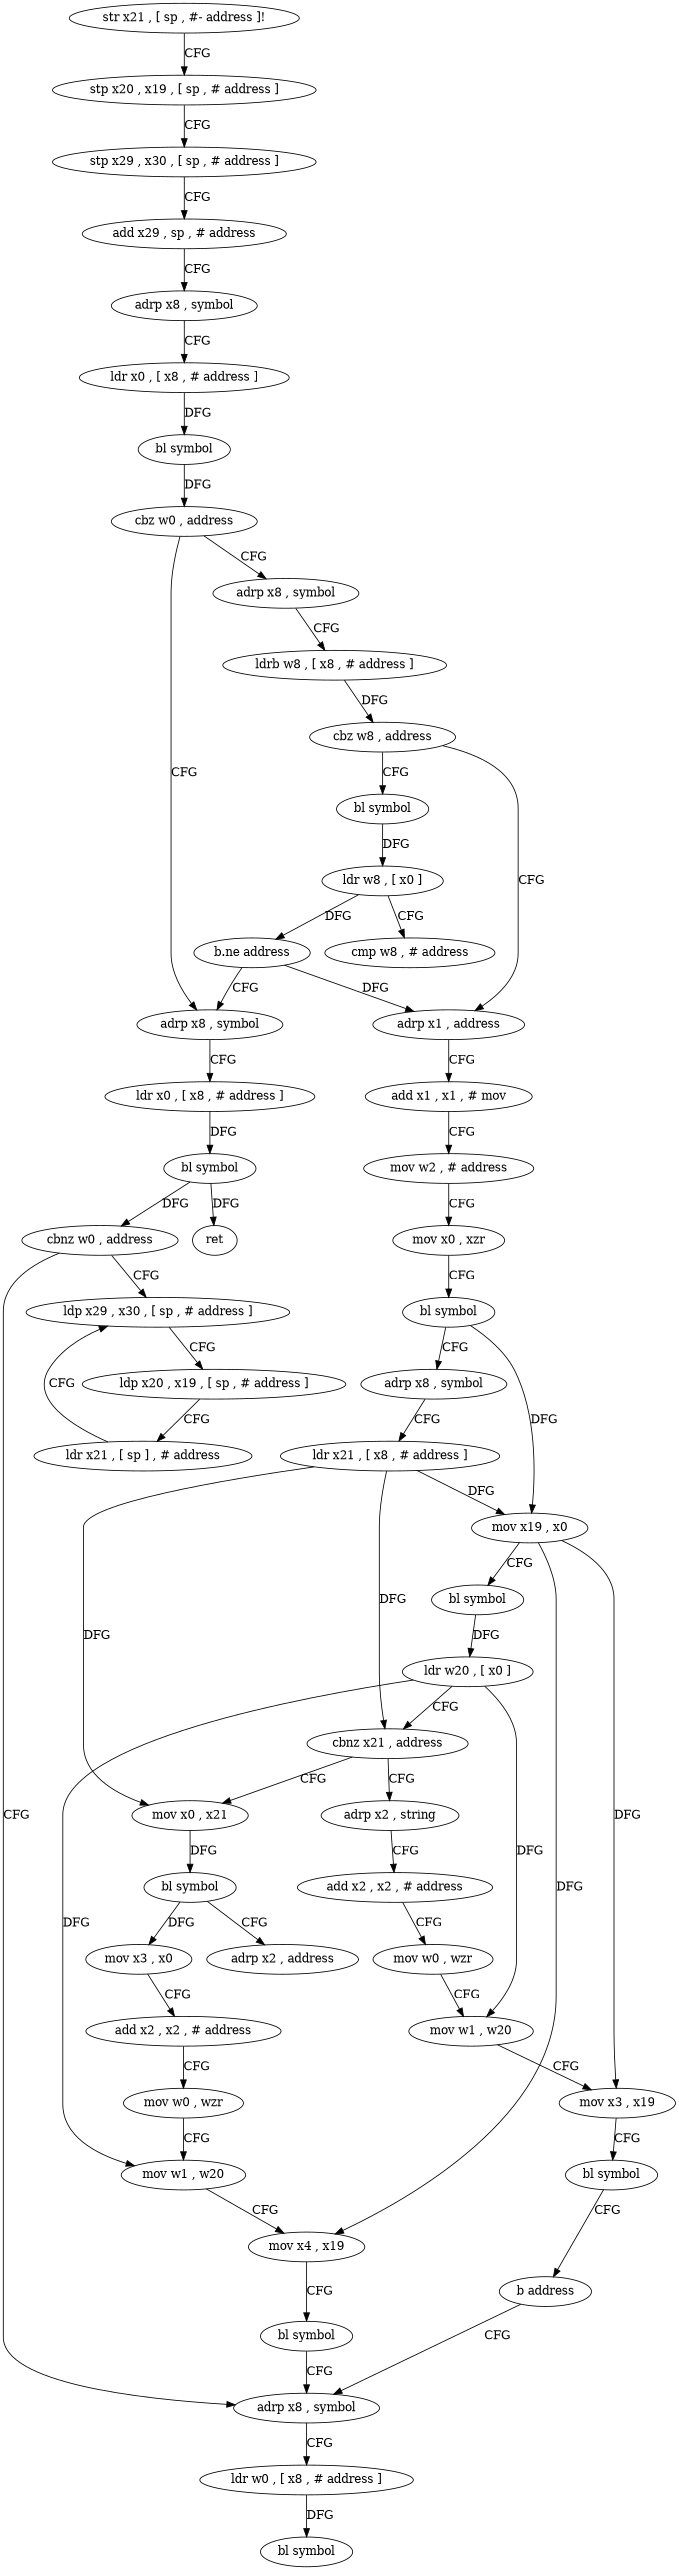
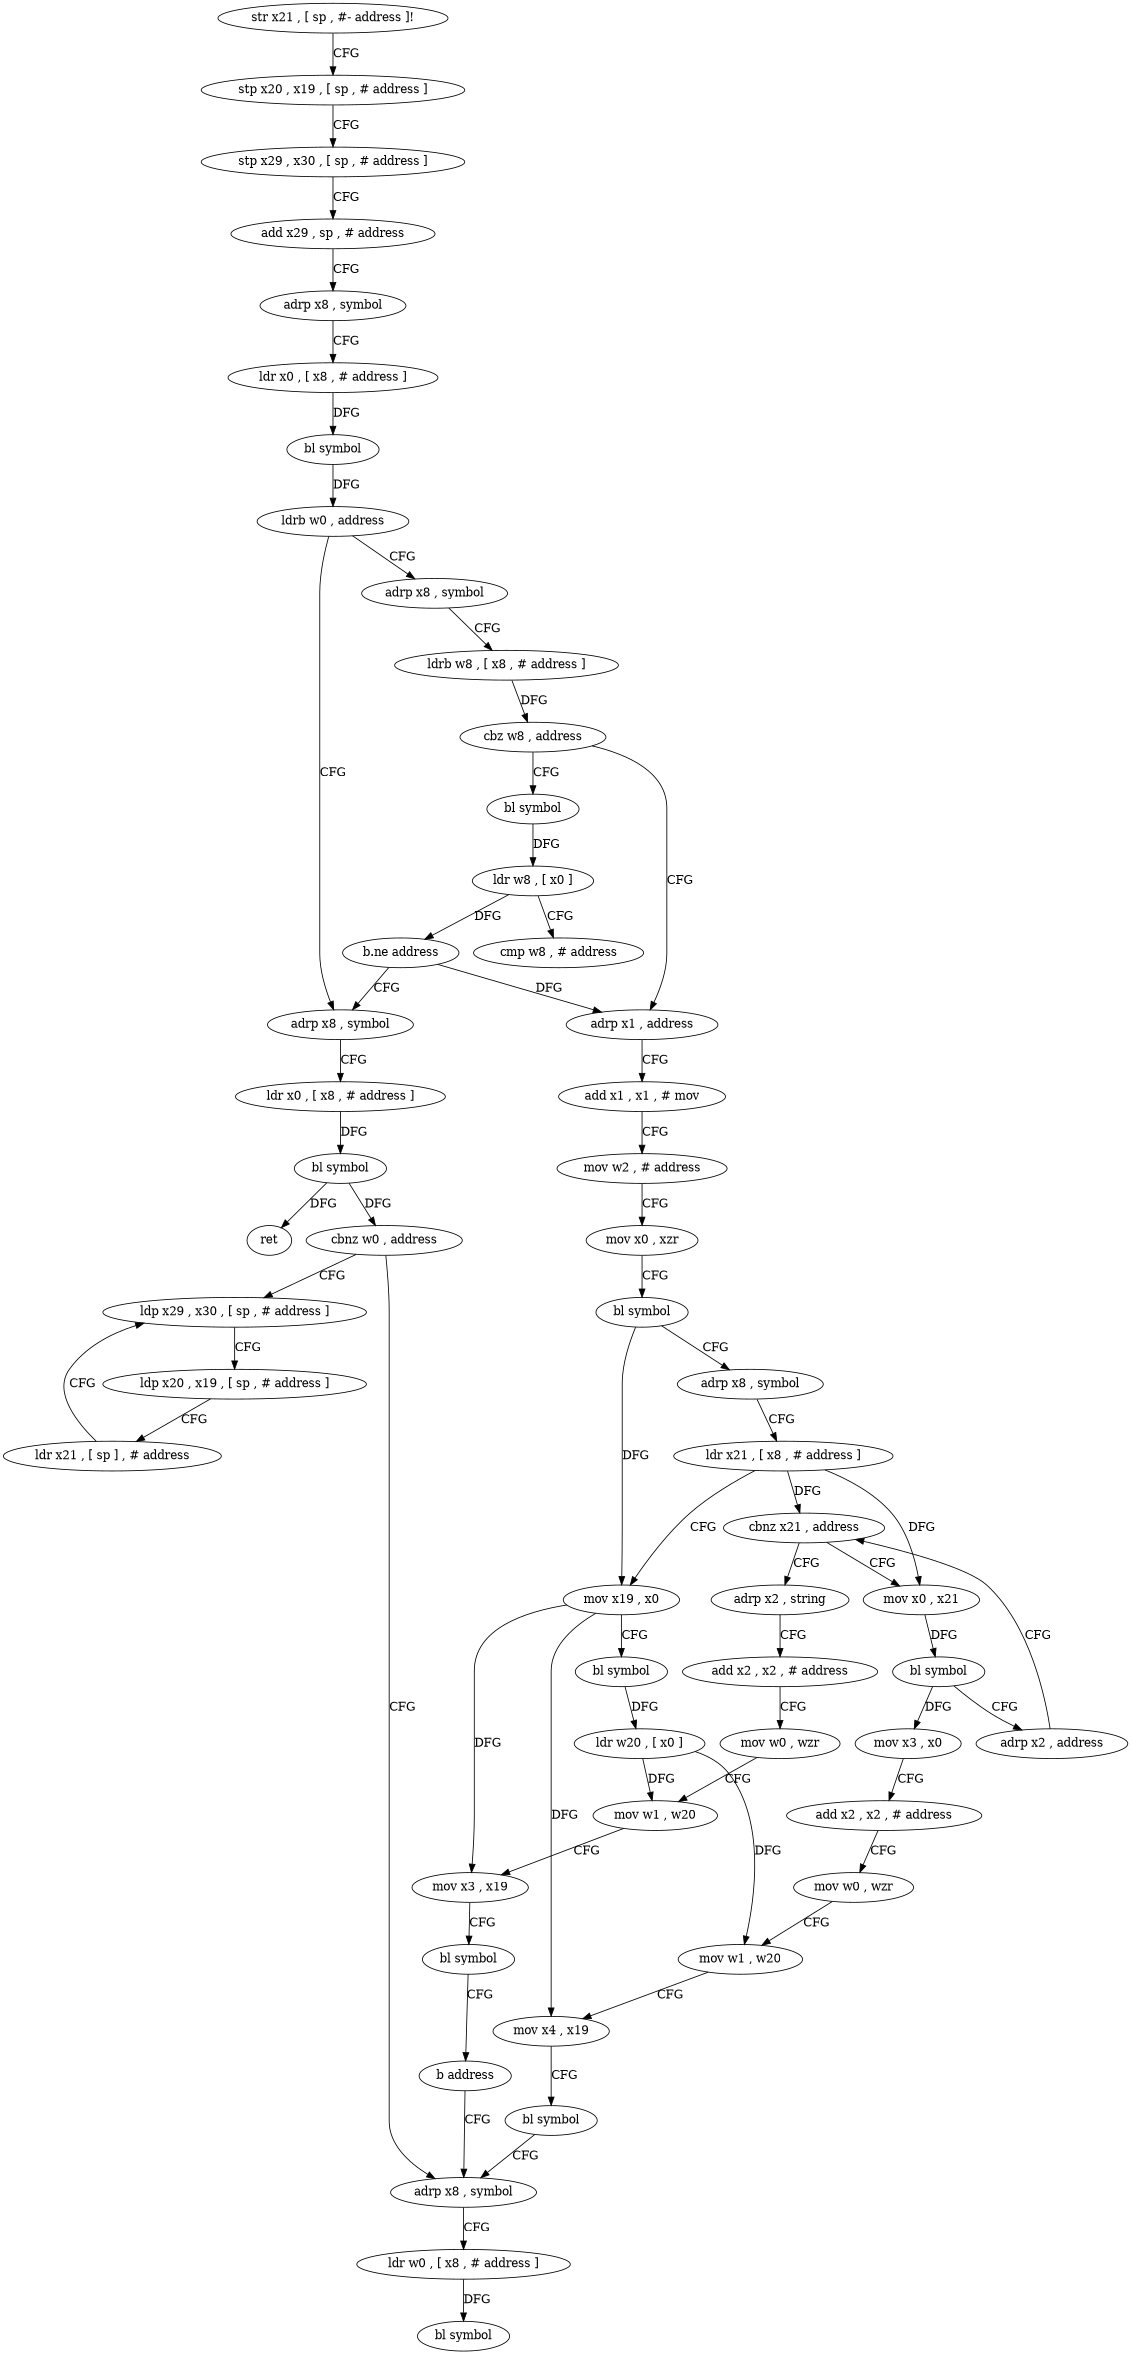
node "cbz w0 , address": label "cbz w0 , address" -> "ldrb w0 , address"
edge "ldr x21 , [ x8 , # address ]" -> "mov x19 , x0": label "DFG" -> "CFG"
edge "ldr w20 , [ x0 ]" -> "cbnz x21 , address": now "adrp x2 , address" -> "cbnz x21 , address"
